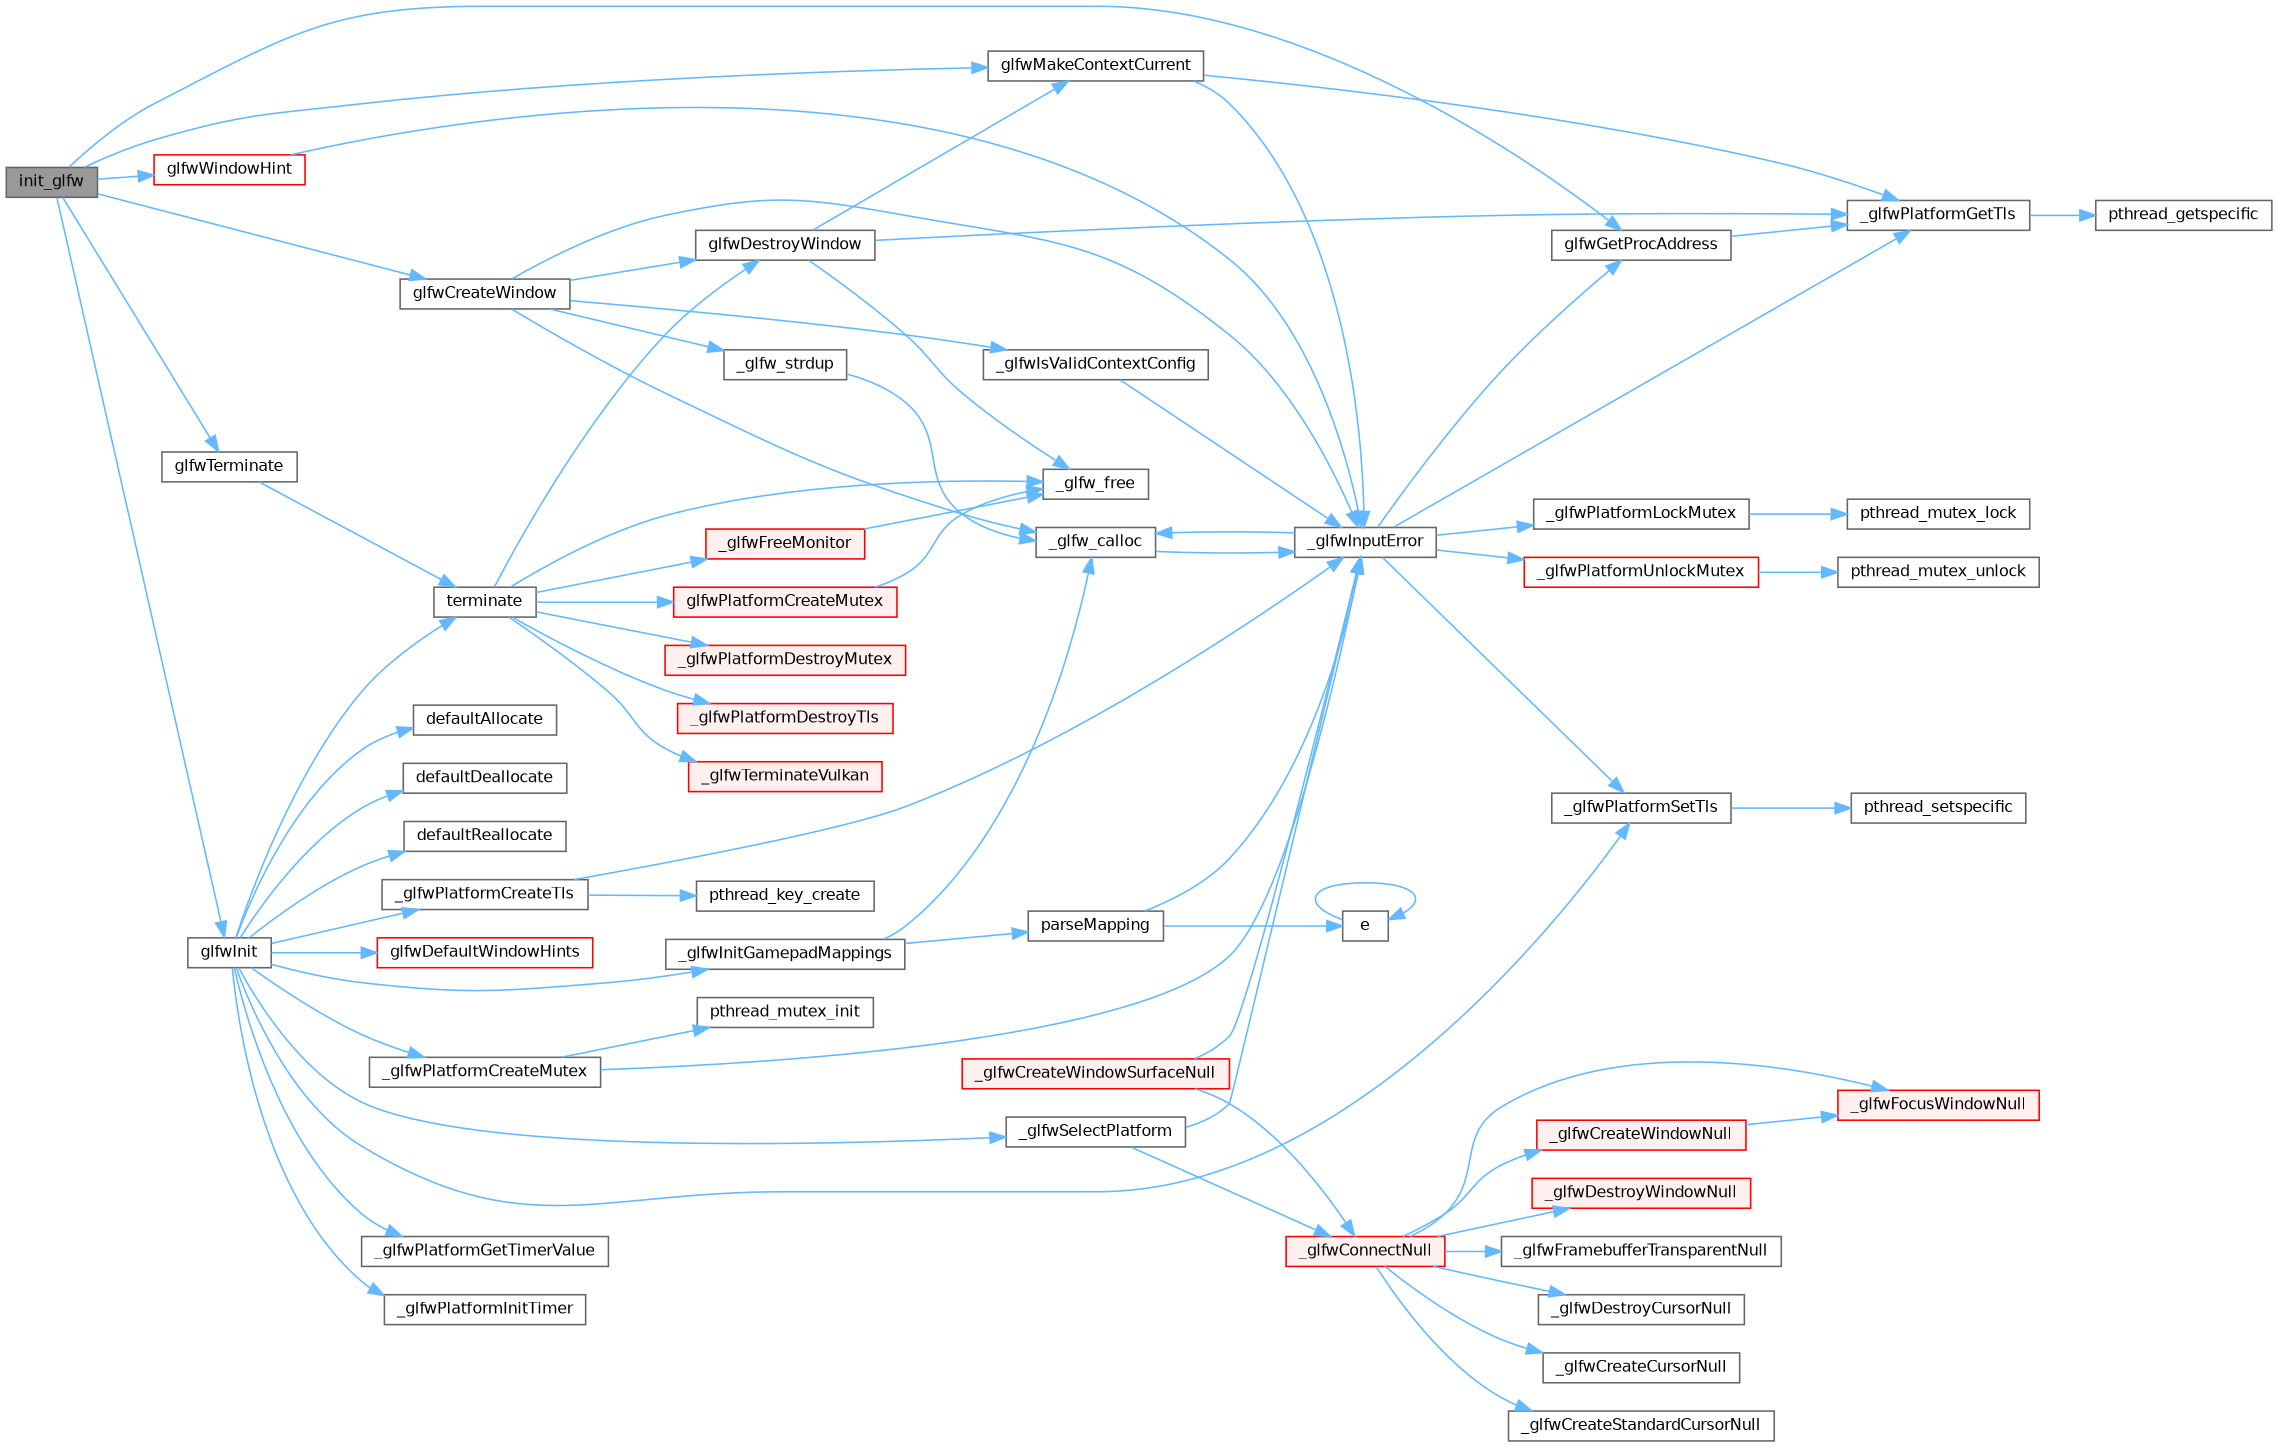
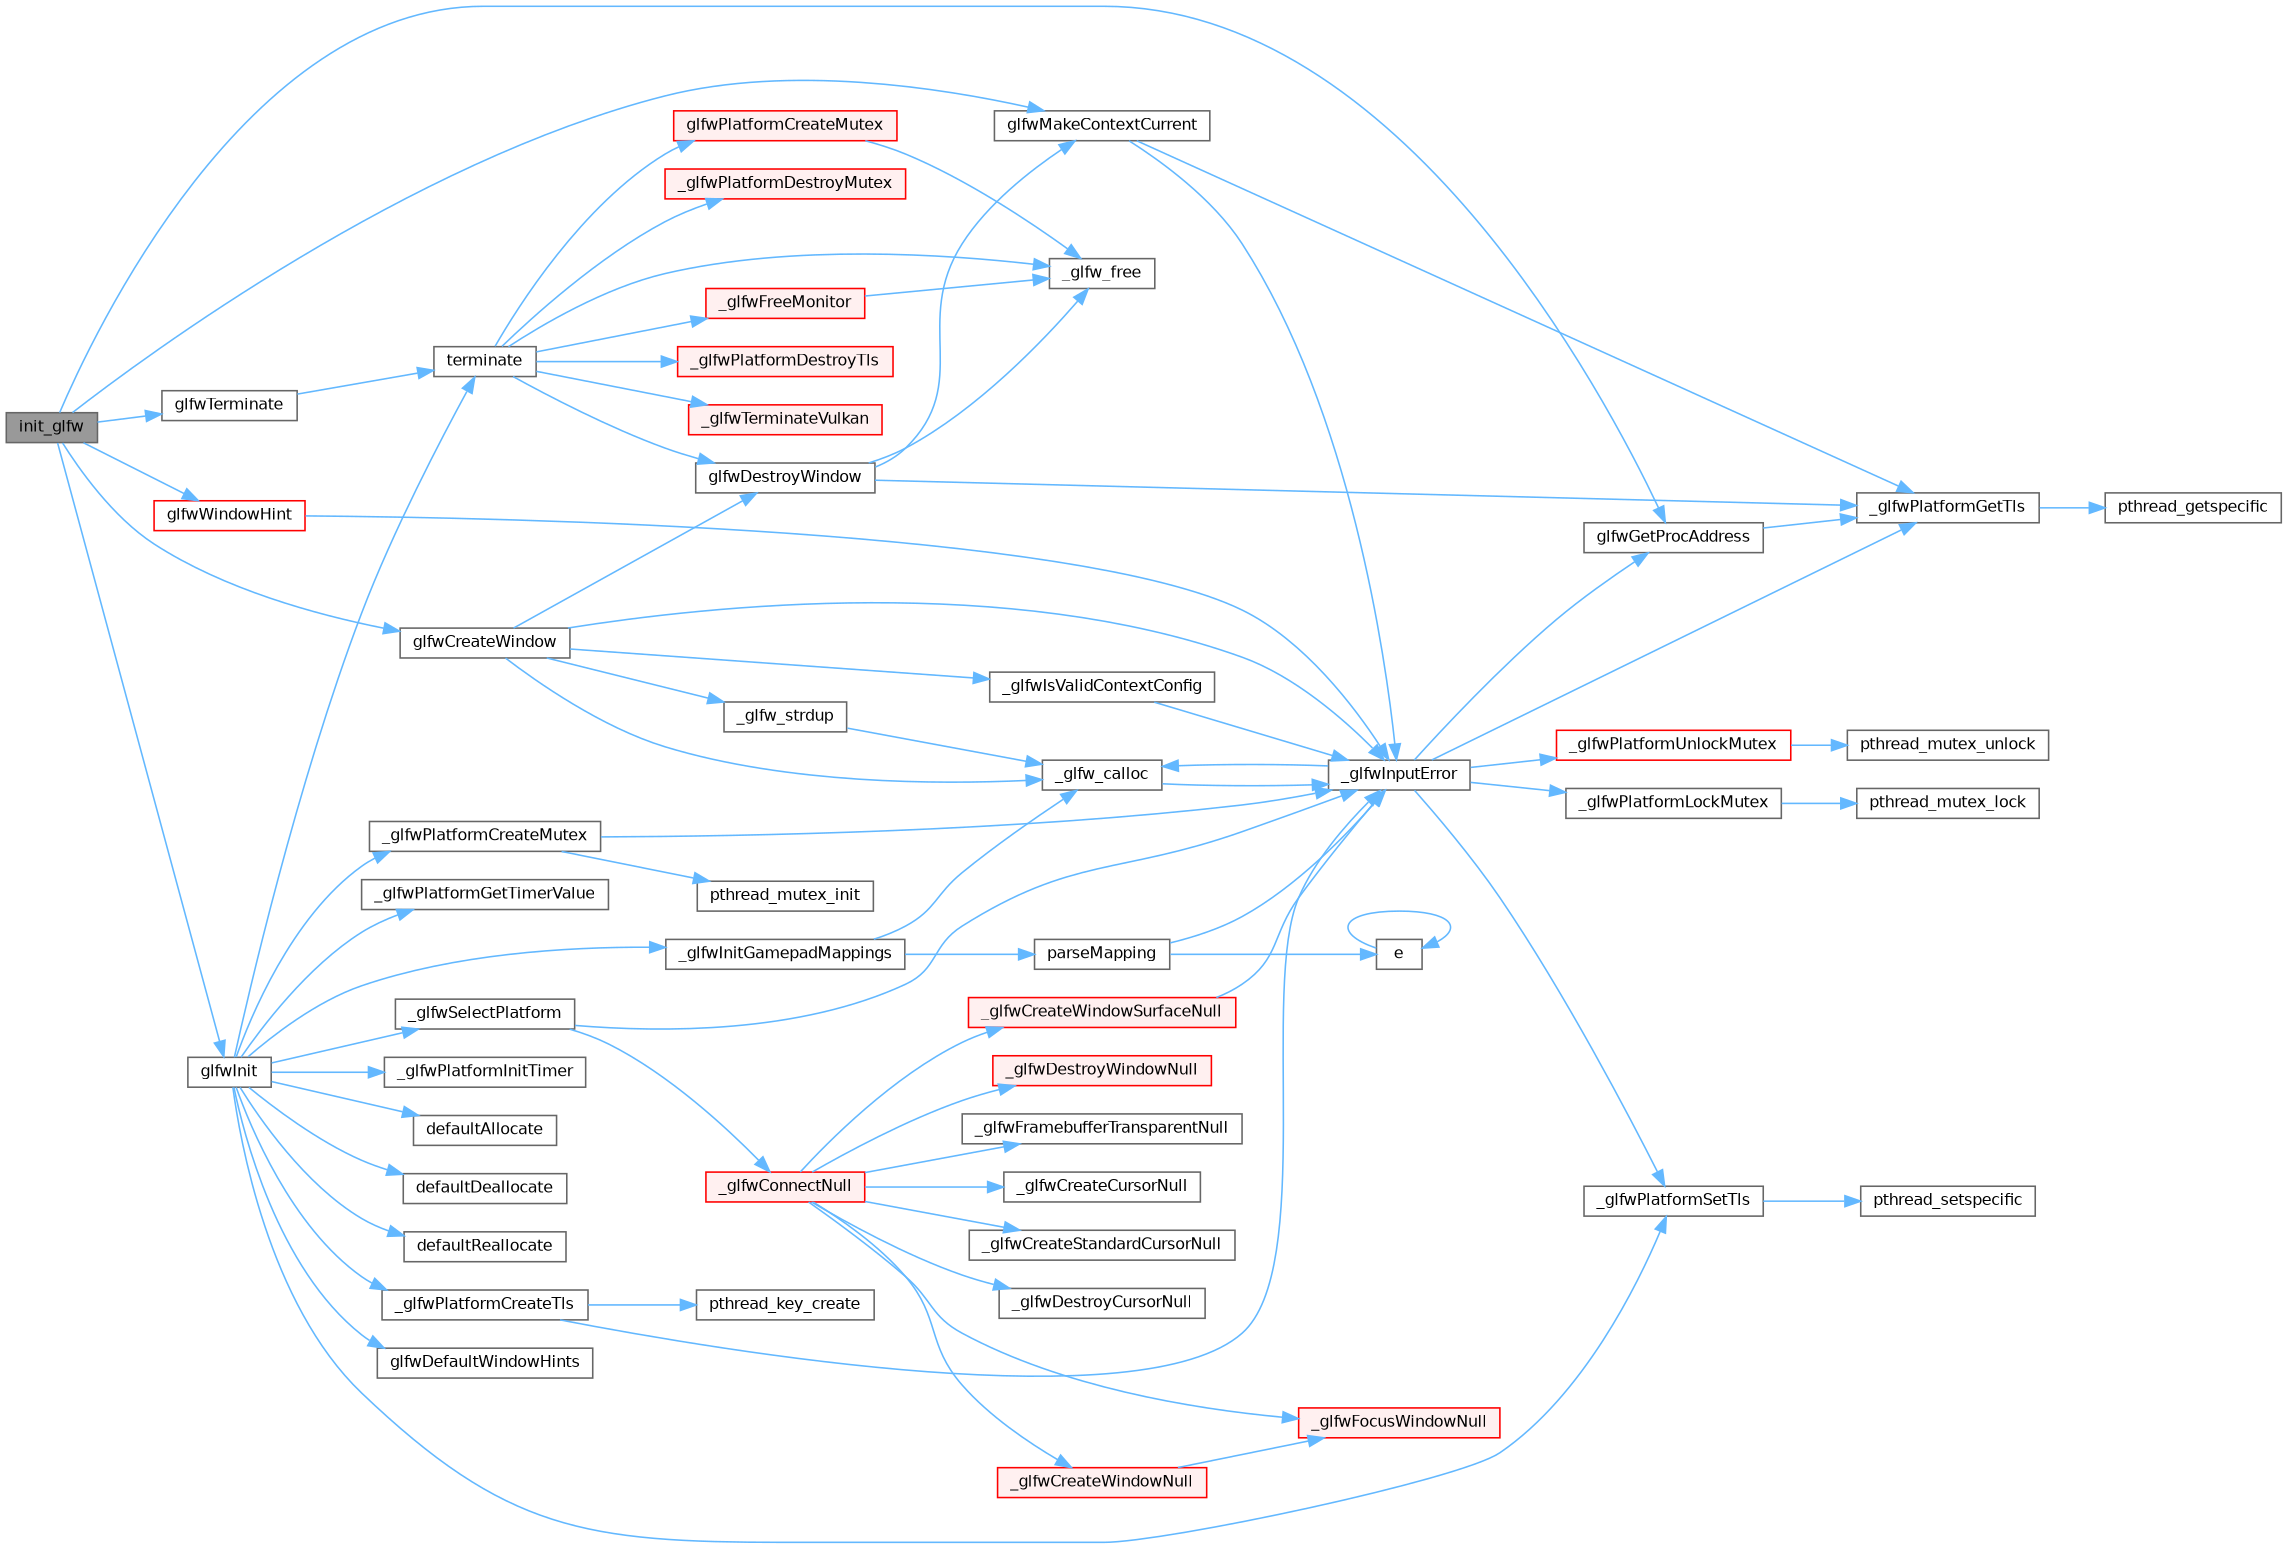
node "glfwDefaultWindowHints": color red -> grey40
edge "_glfwCreateWindowSurfaceNull" -> "_glfwConnectNull": reversed
